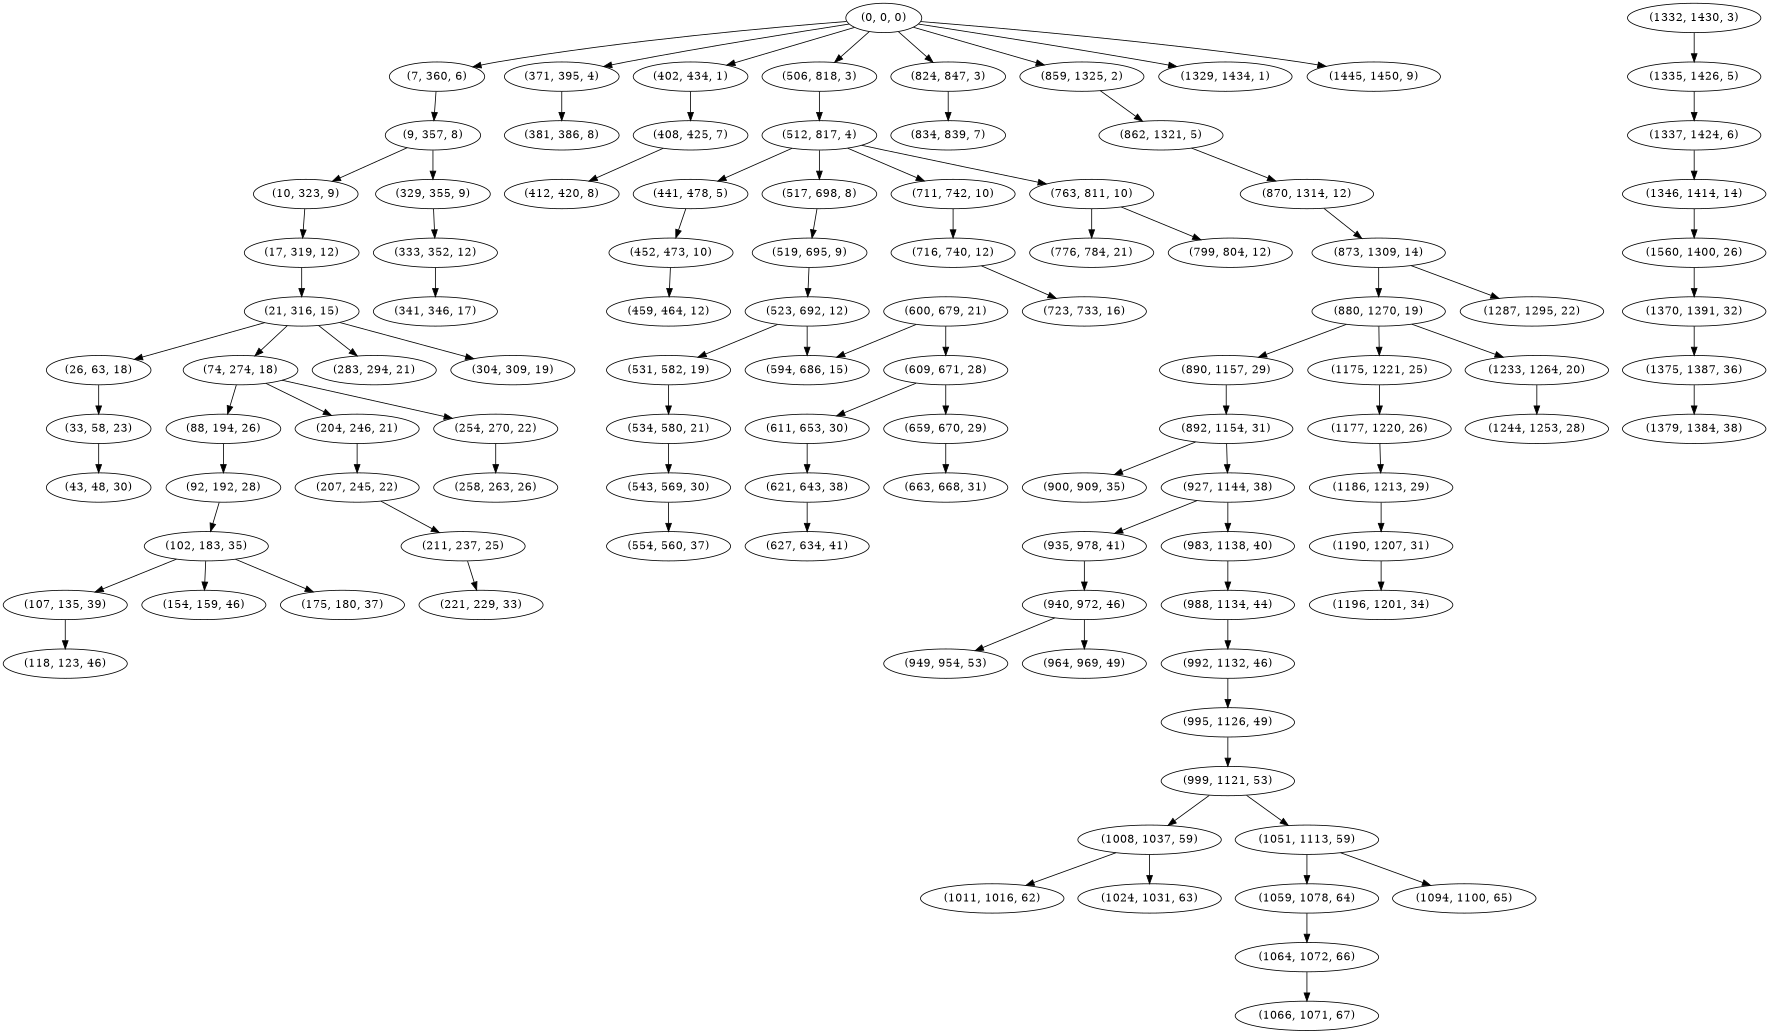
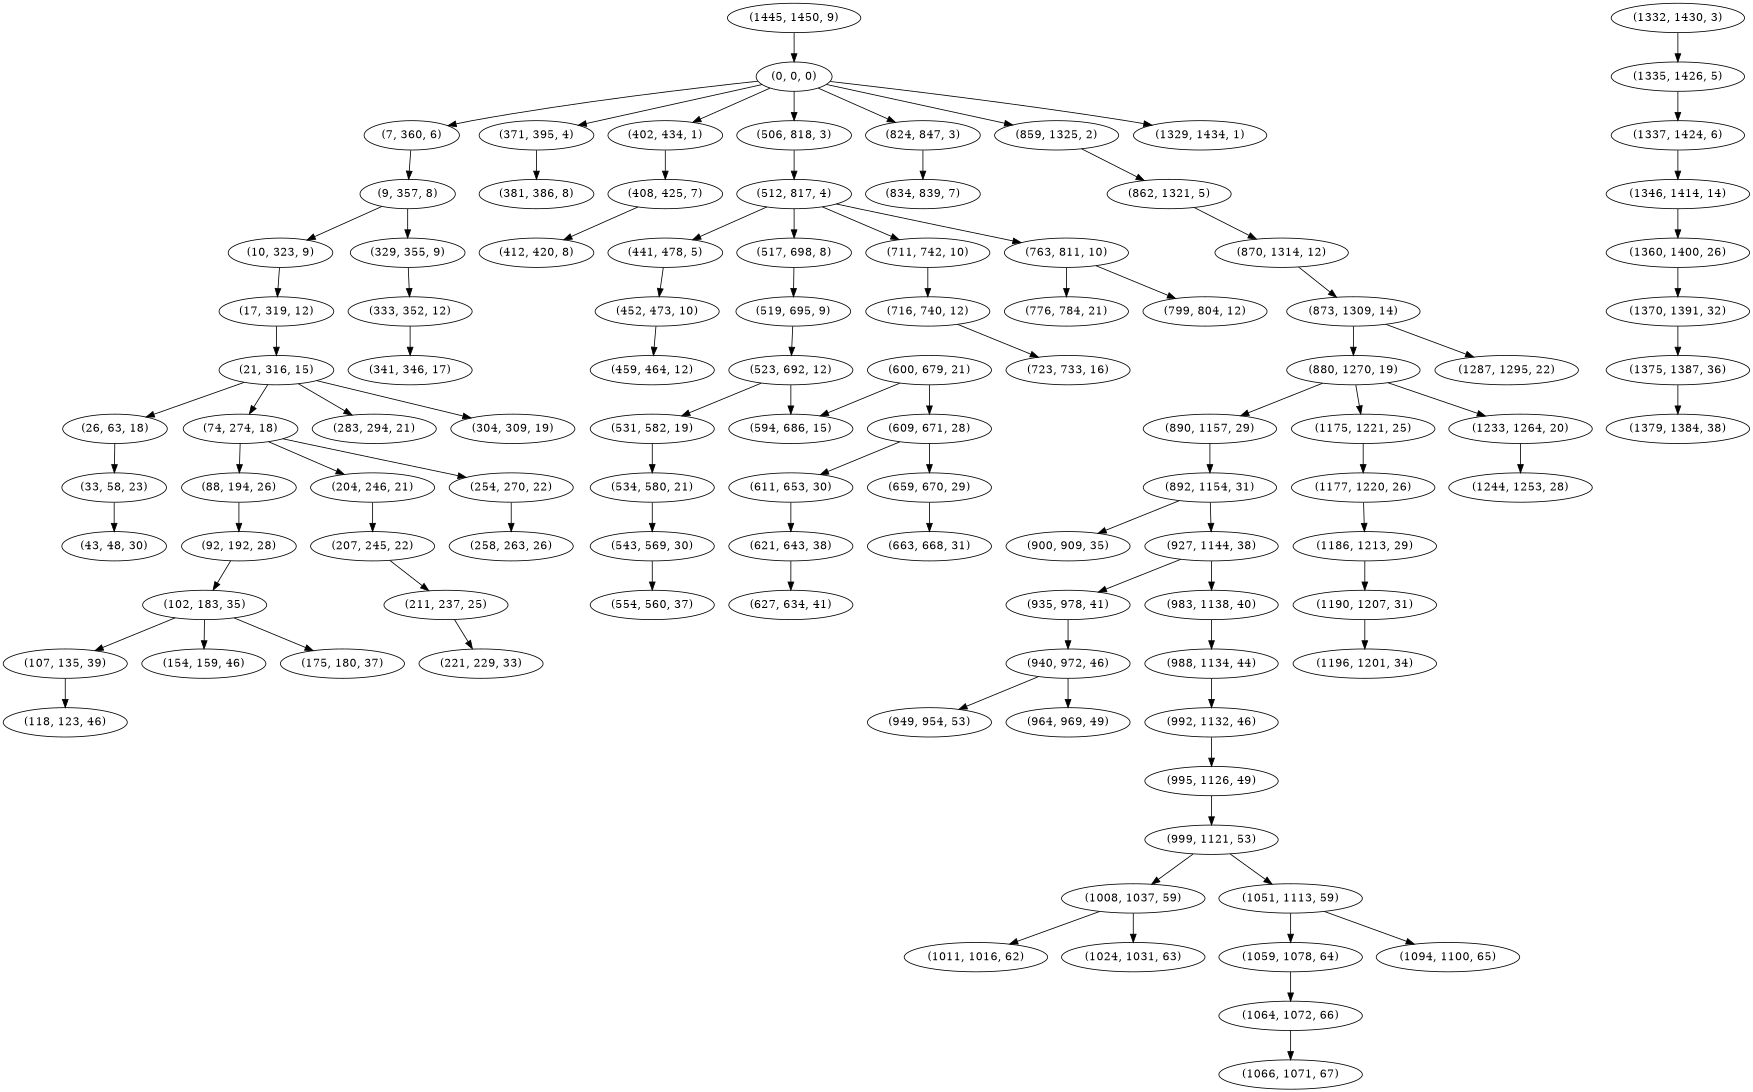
edge "(0, 0, 0)" -> "(1445, 1450, 9)": reversed
node "(1560, 1400, 26)": label "(1560, 1400, 26)" -> "(1360, 1400, 26)"
